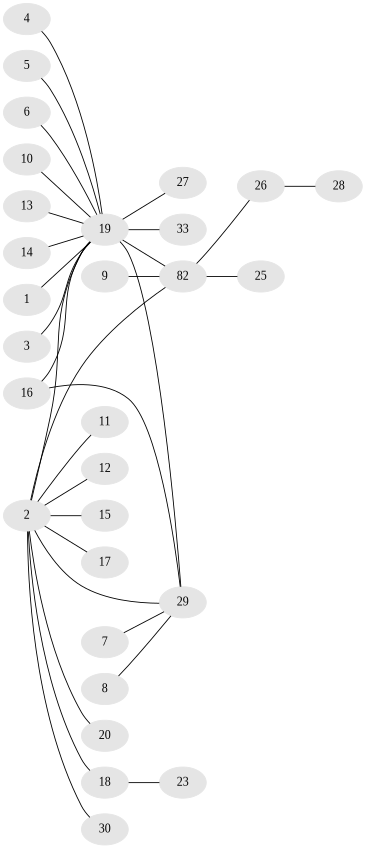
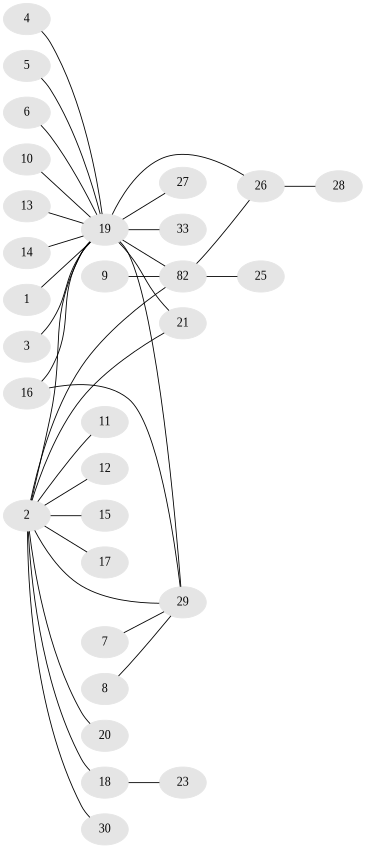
edge "26" -- "19": added
node "21": added
